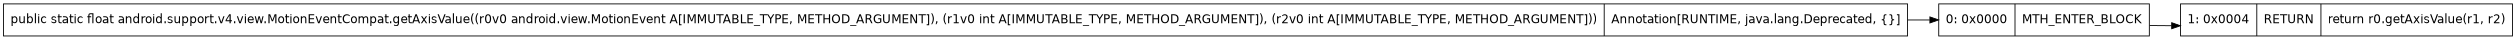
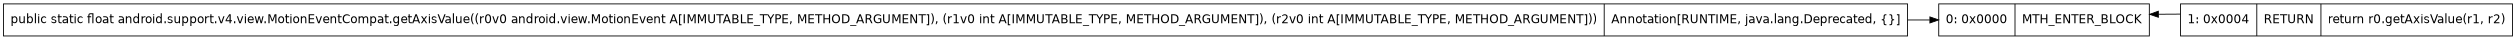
edge "0: 0x0000" -> "1: 0x0004": reversed
